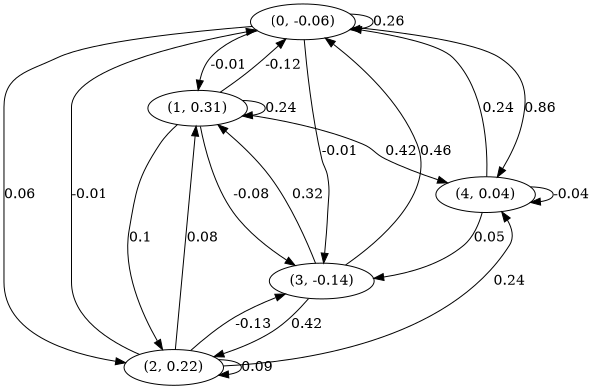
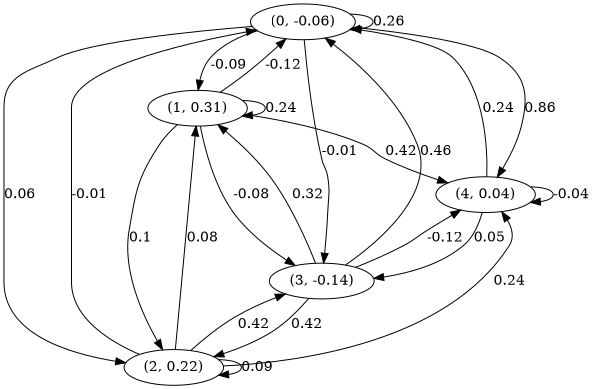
edge "(0, -0.06)" -> "(1, 0.31)": label "-0.01" -> "-0.09"
edge "(3, -0.14)" -> "(4, 0.04)": added, label "-0.12"
edge "(2, 0.22)" -> "(3, -0.14)": label "-0.13" -> "0.42"
